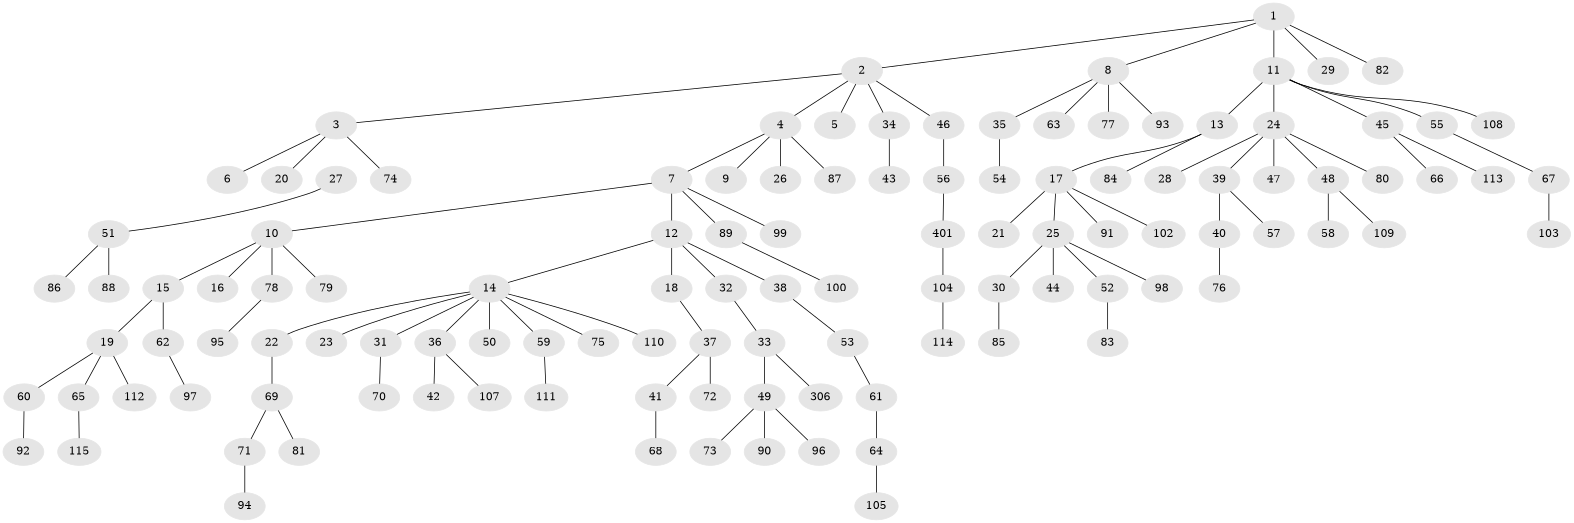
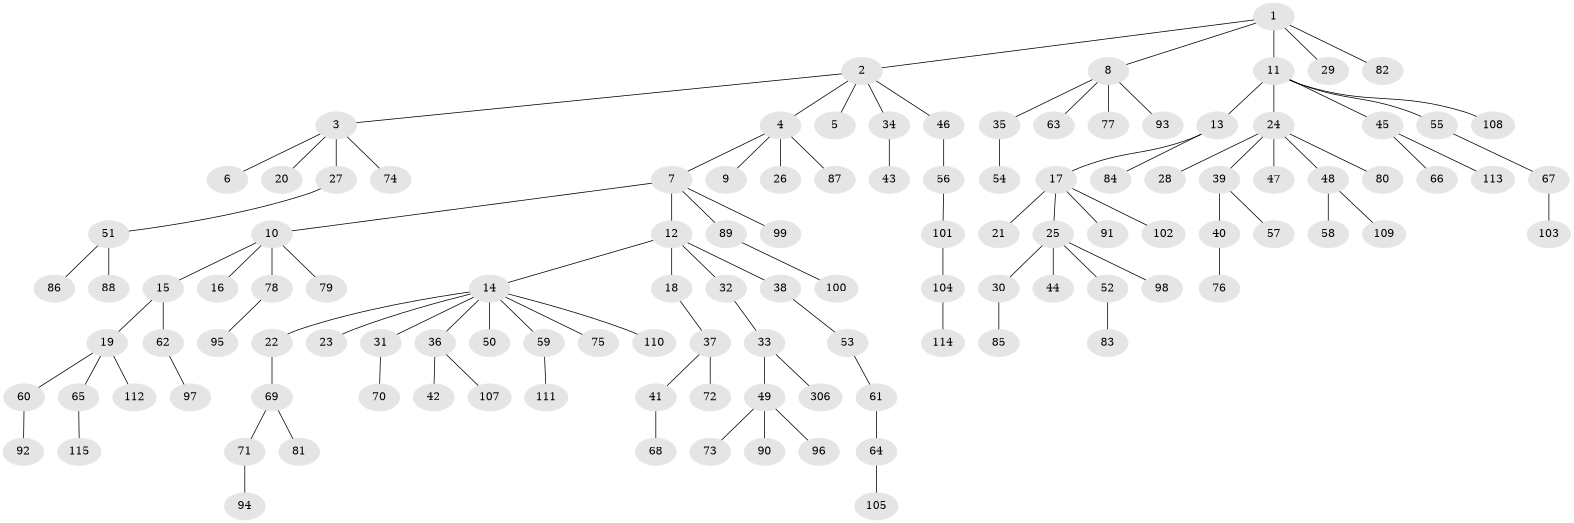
edge "3" -- "27": added
node "401": label "401" -> "101"
